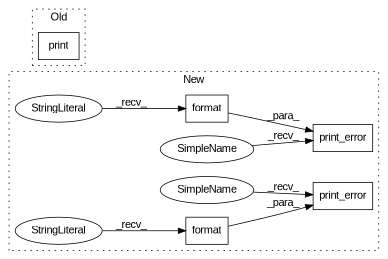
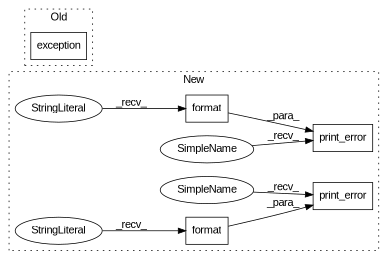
node "print": label "print" -> "exception"
